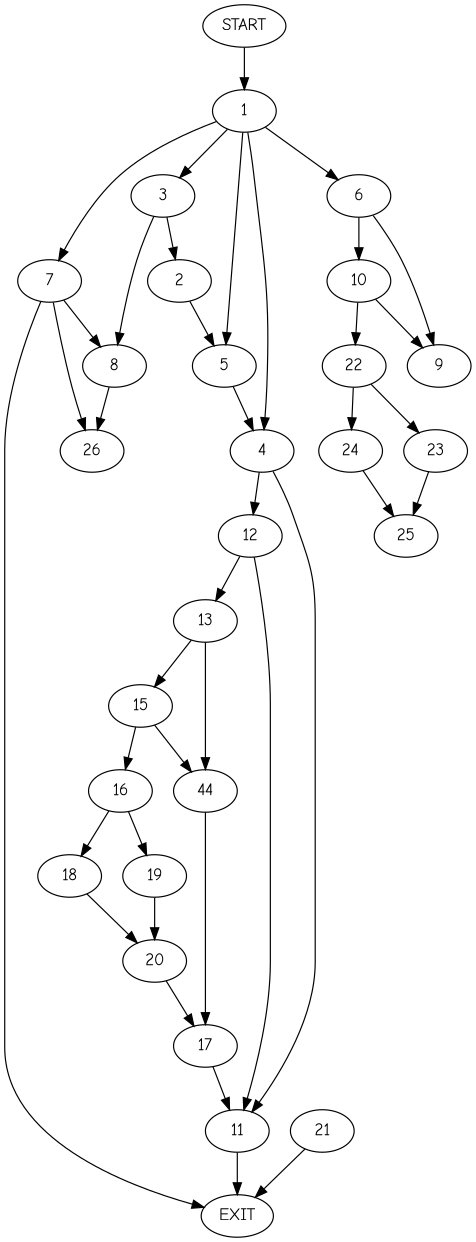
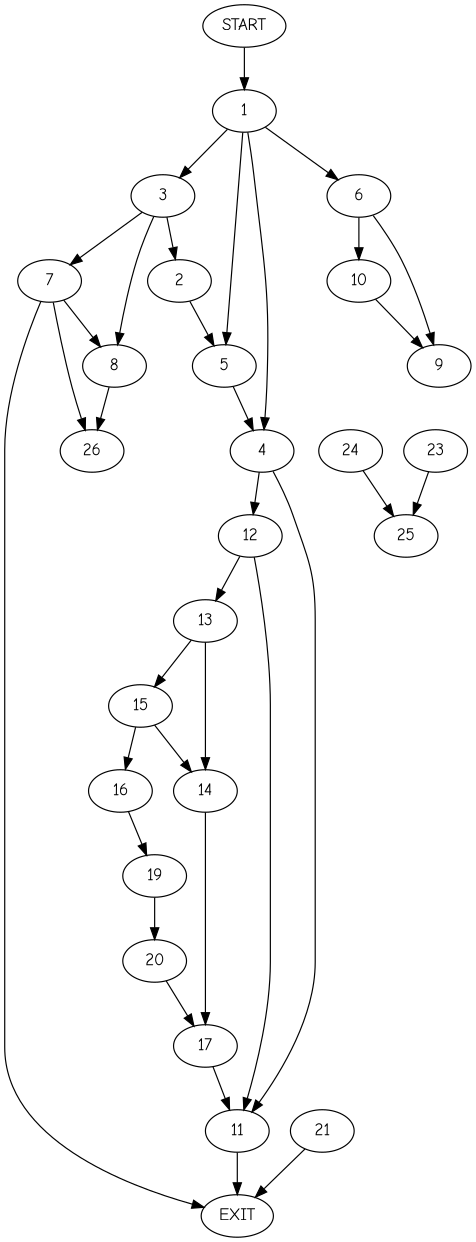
edge "1" -> "7": now "3" -> "7"
node "22": removed
node "44": label "44" -> "14"
node "18": removed
